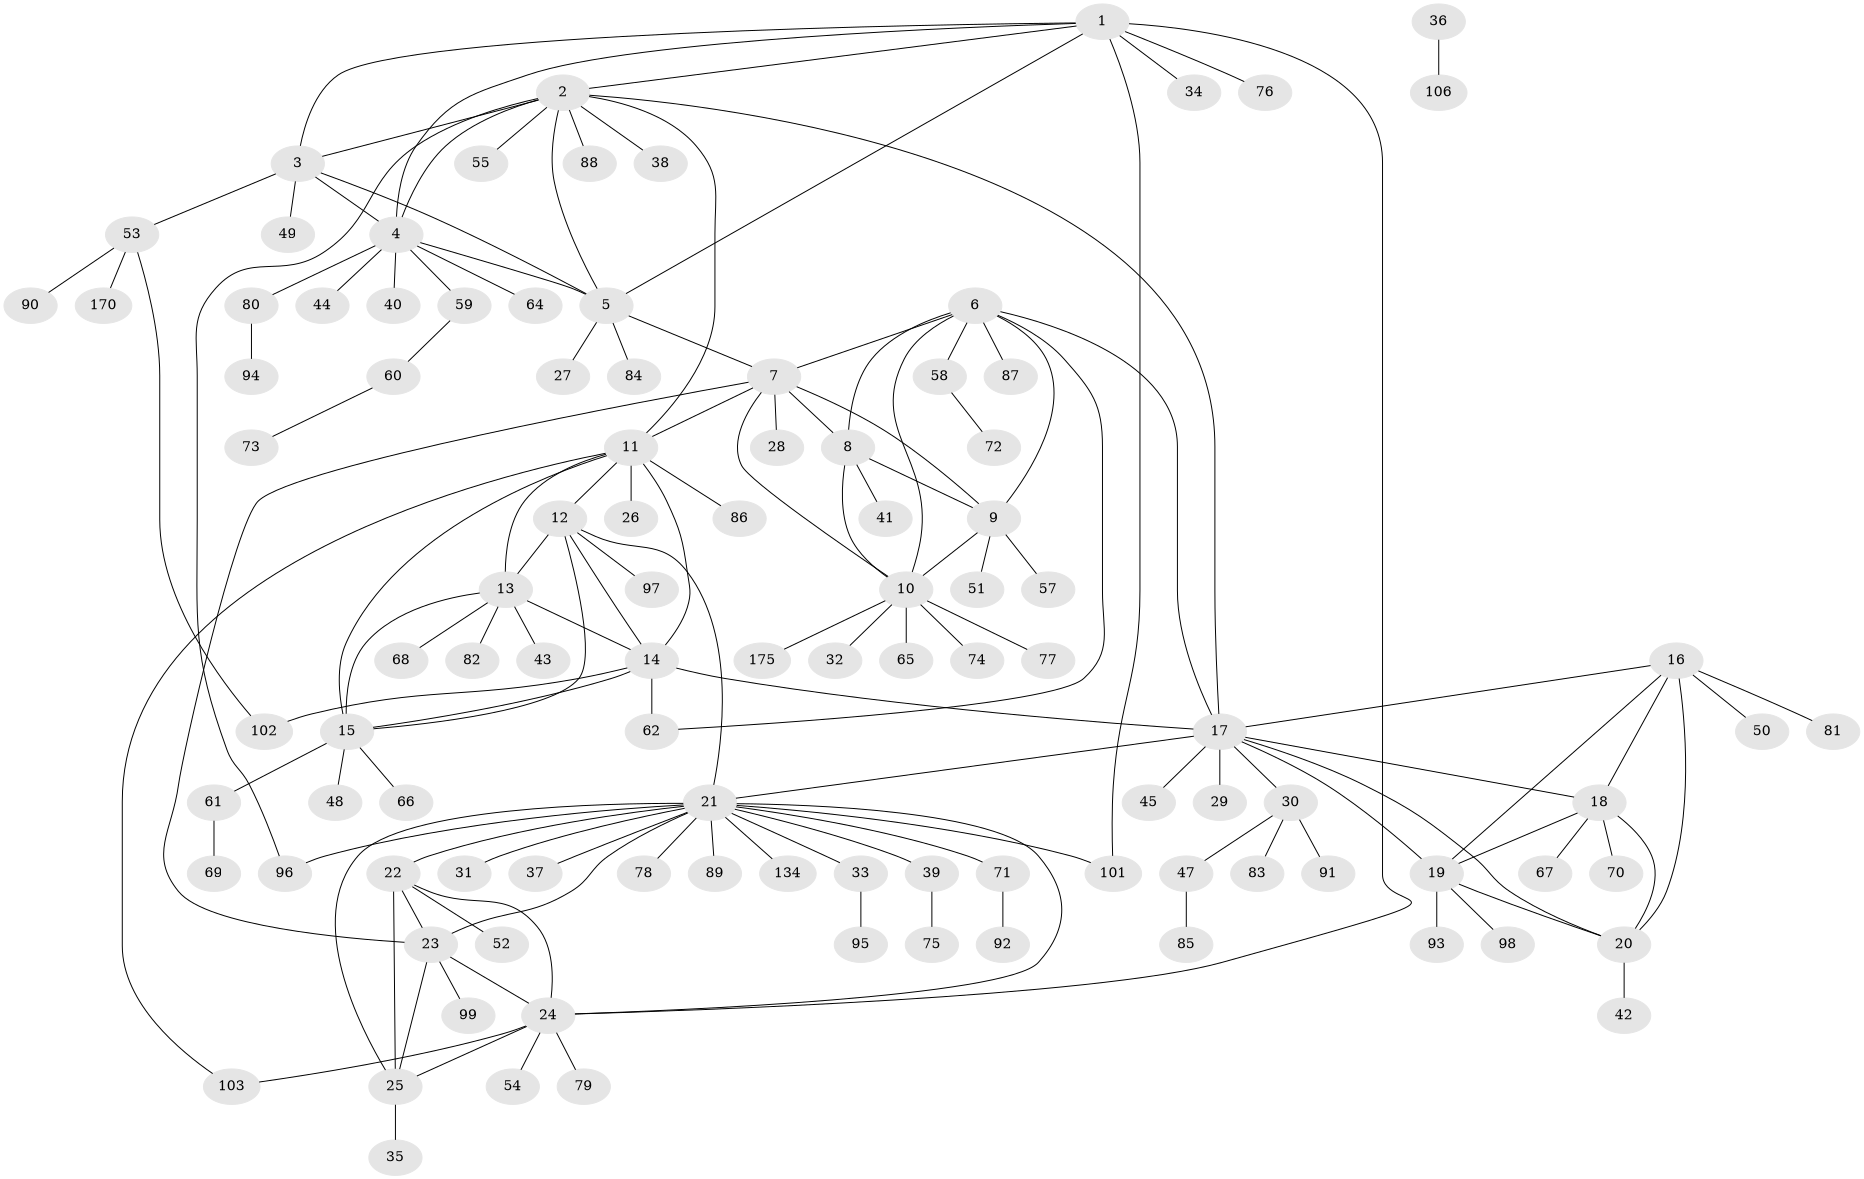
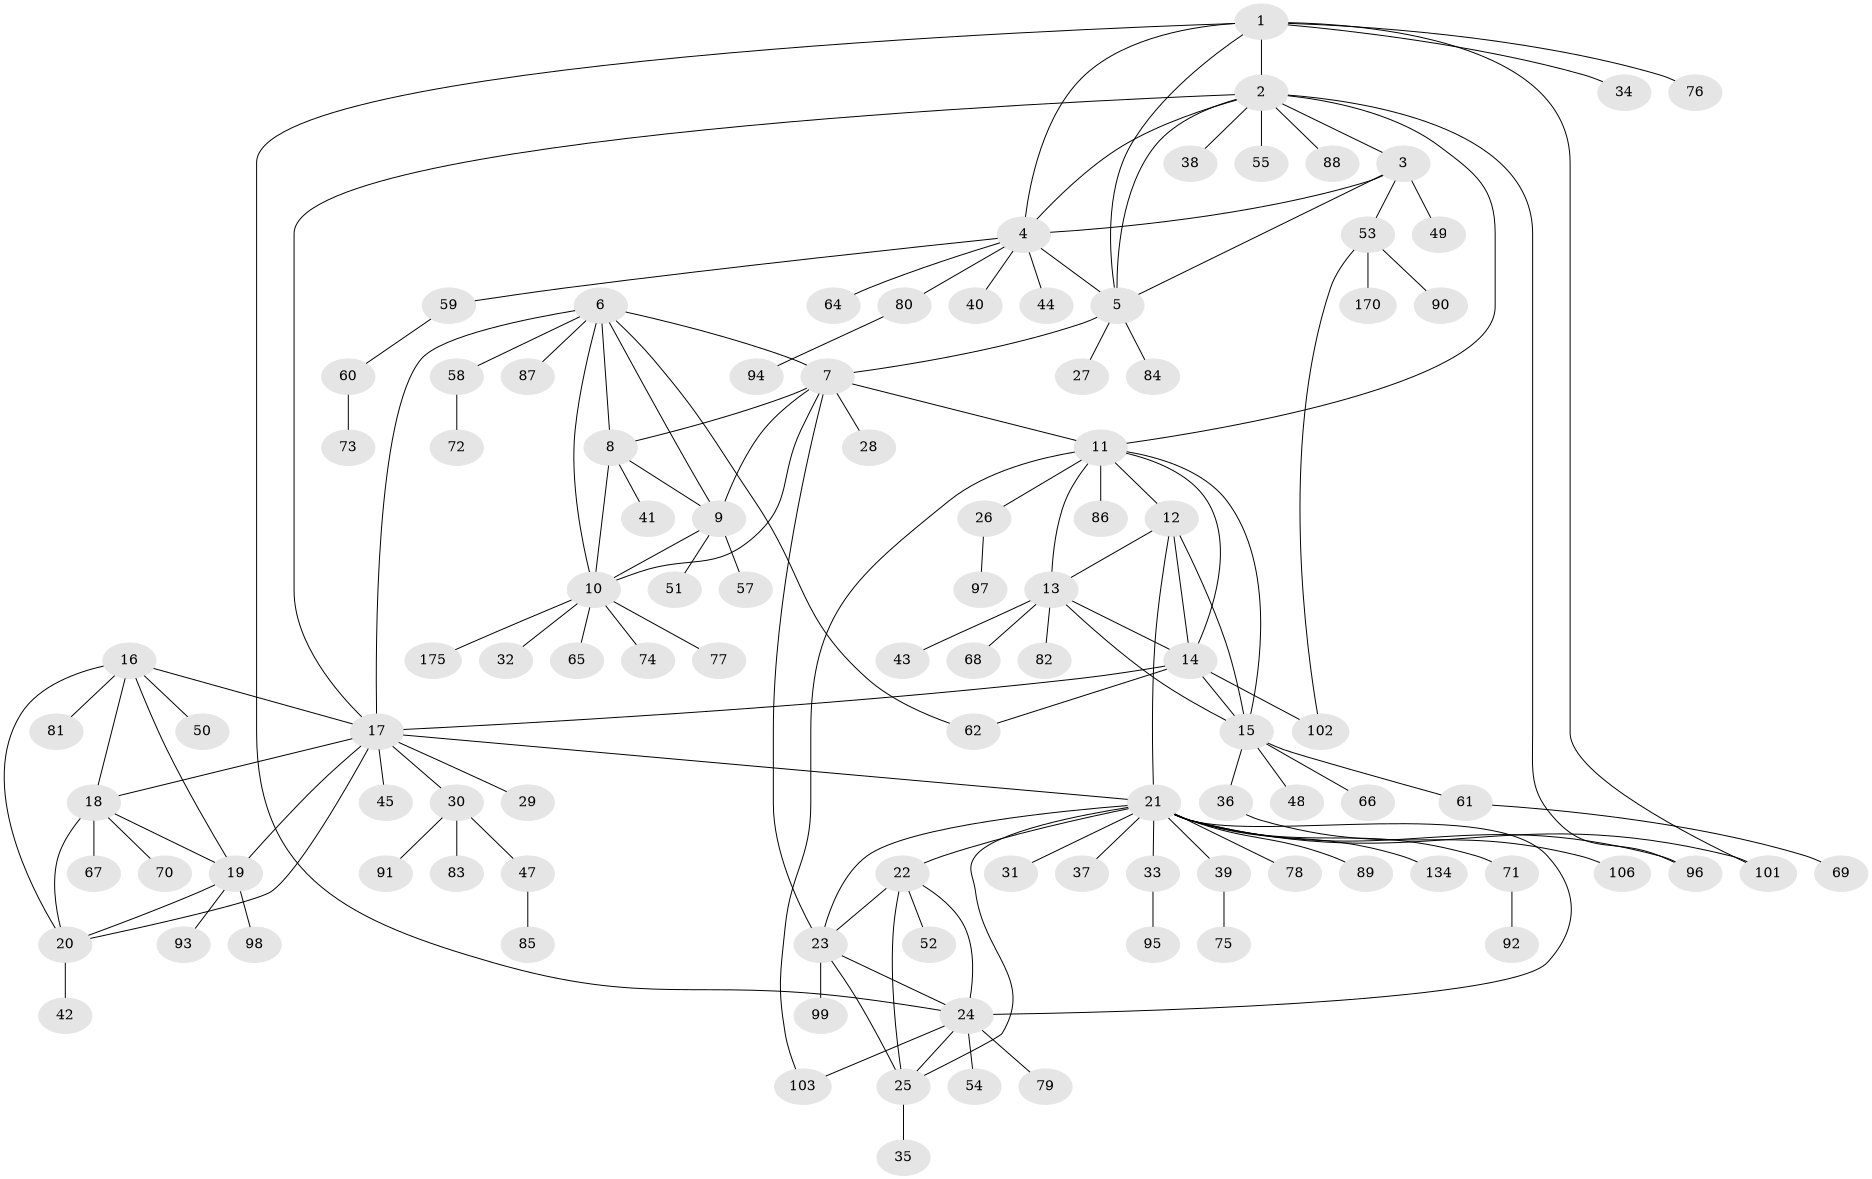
edge "1" -- "3": removed
edge "12" -- "97": now "26" -- "97"
edge "15" -- "36": added
